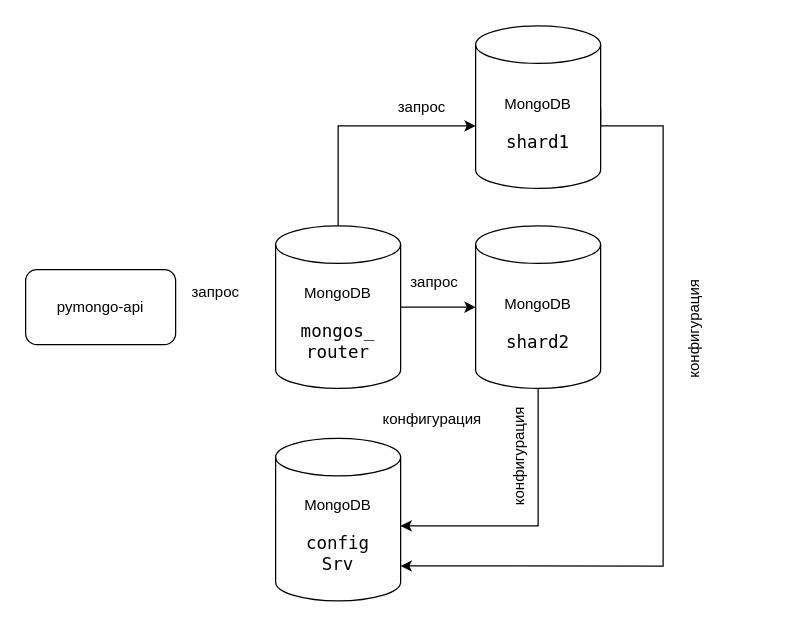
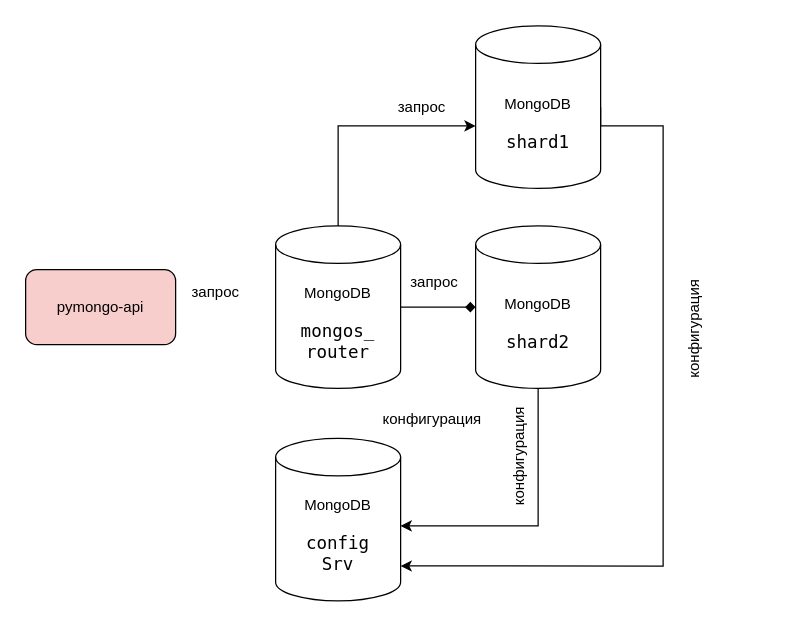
node "pymongo-api": fillcolor #ffffff -> #f8cecc
edge "MongoDB mongos_ router" -> "MongoDB shard2": arrowhead classic -> diamond
